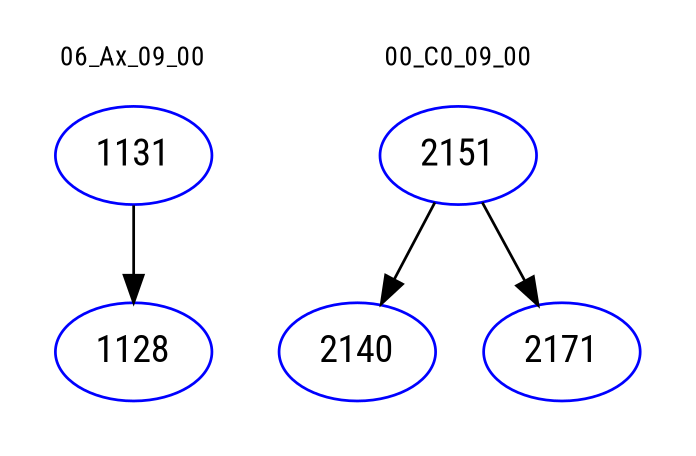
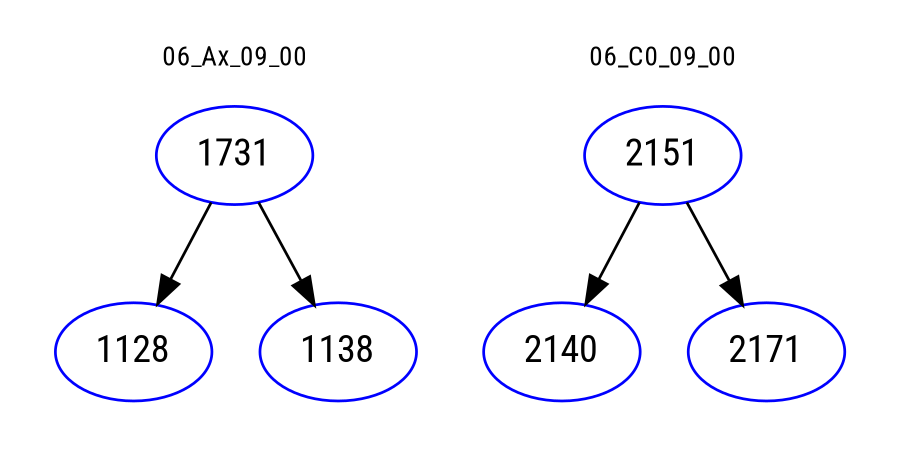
cluster "00_C0_09_00": label "00_C0_09_00" -> "06_C0_09_00"
node "1131": label "1131" -> "1731"
node "1138": added
